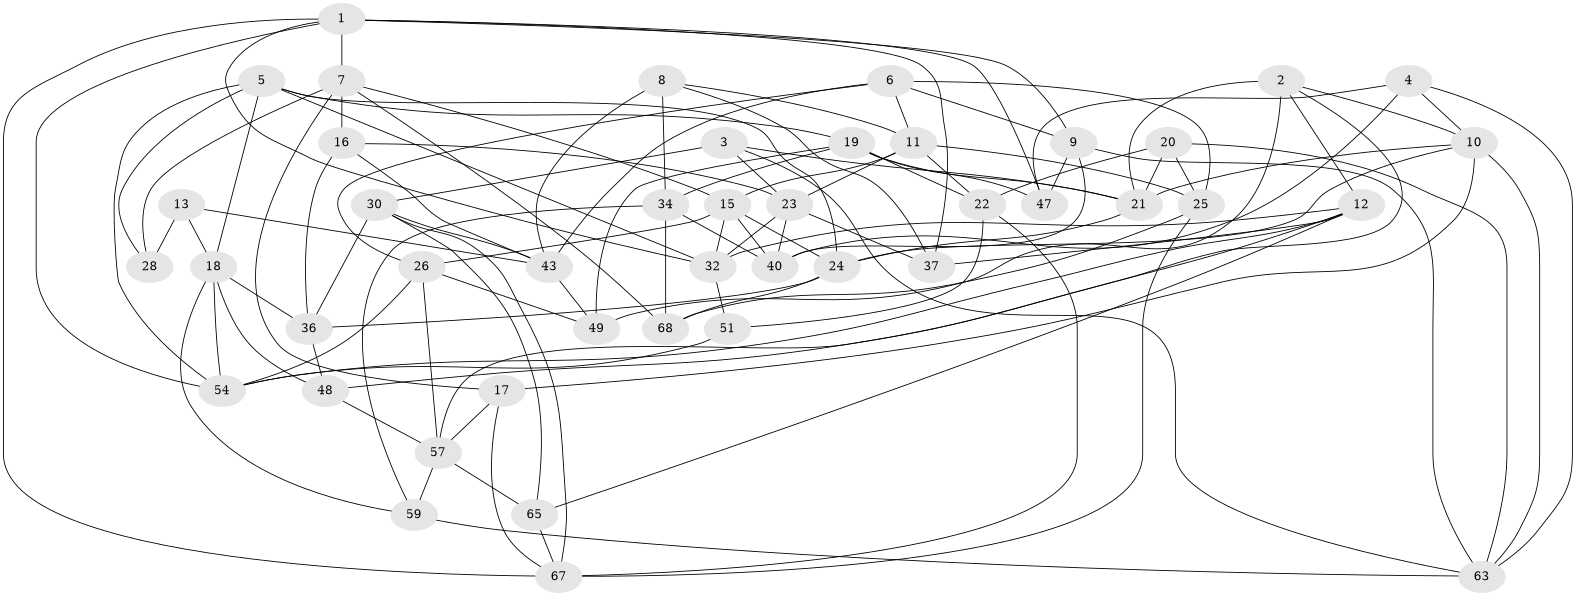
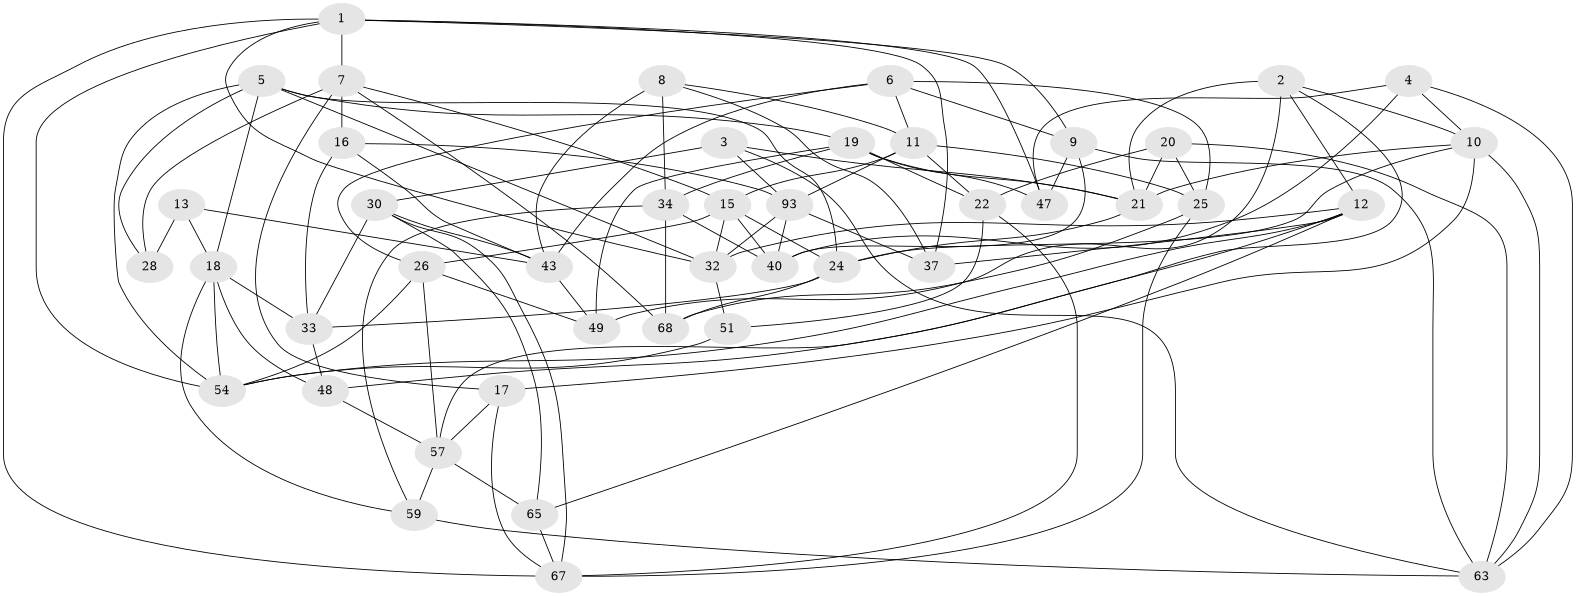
node "23": label "23" -> "93"
node "36": label "36" -> "33"
